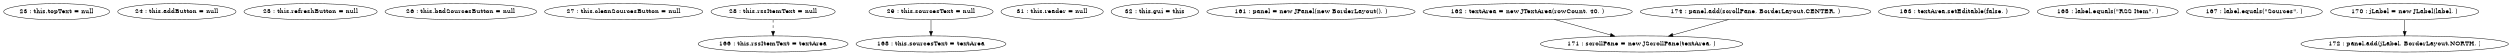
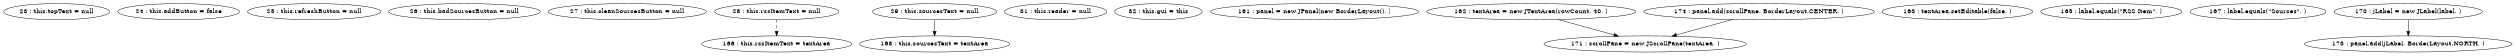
node "24 : this.addButton = null": label "24 : this.addButton = null" -> "24 : this.addButton = false"
node "172 : panel.add(jLabel, BorderLayout.NORTH, )": label "172 : panel.add(jLabel, BorderLayout.NORTH, )" -> "173 : panel.add(jLabel, BorderLayout.NORTH, )"
